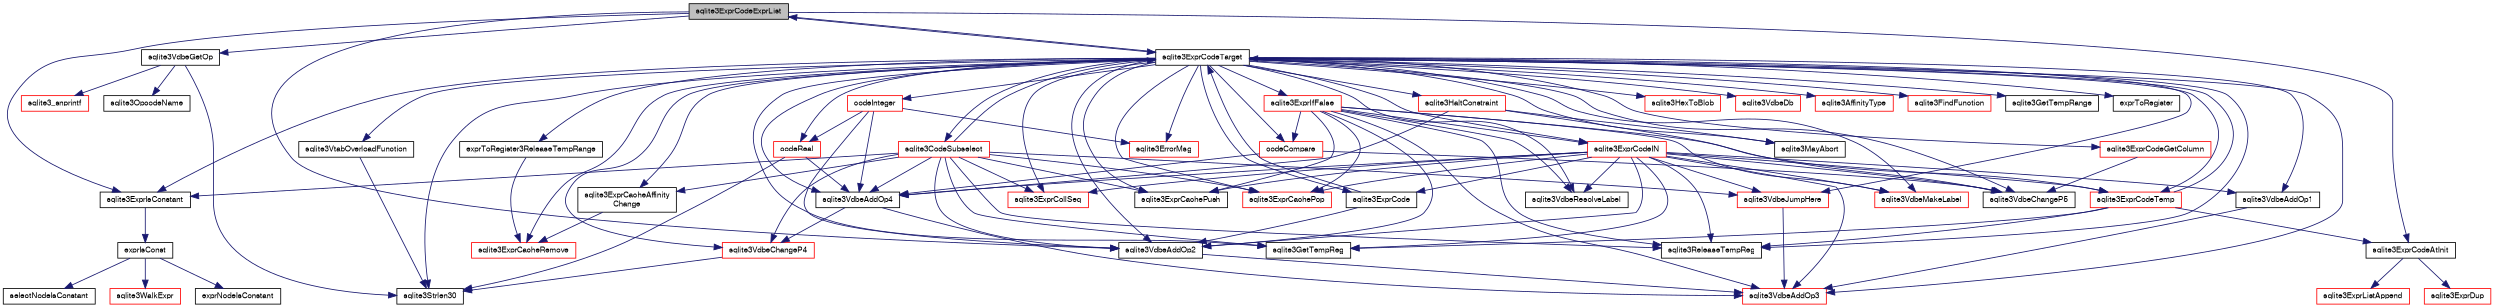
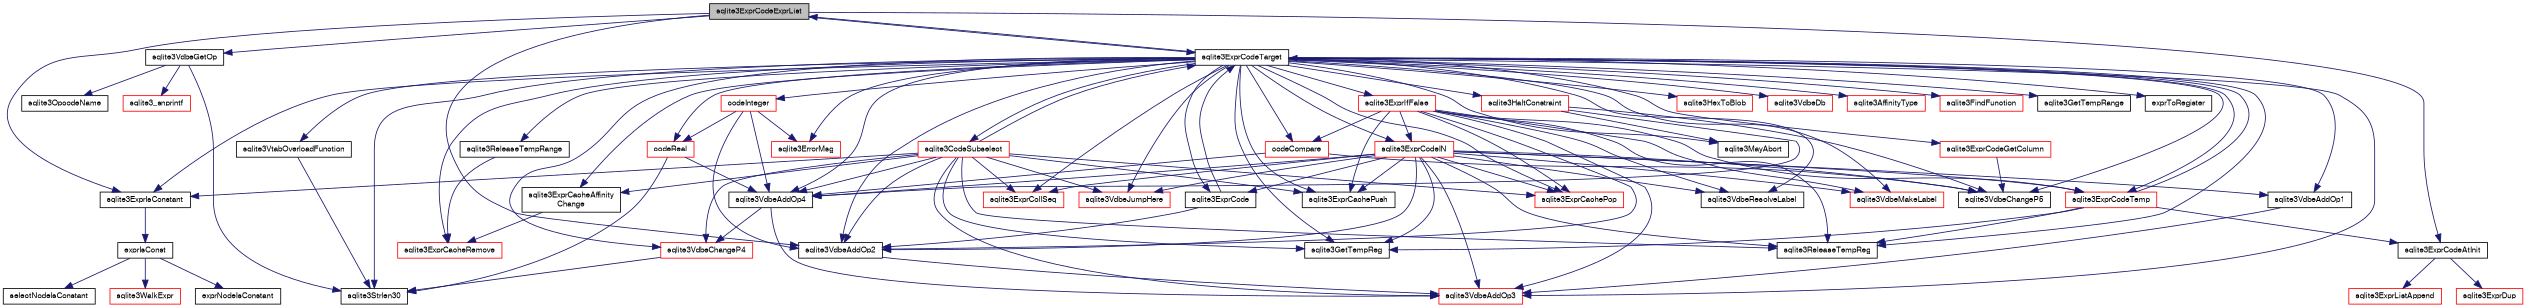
node "exprToRegister3ReleaseTempRange": label "exprToRegister3ReleaseTempRange" -> "sqlite3ReleaseTempRange"
edge "sqlite3VdbeJumpHere" -> "sqlite3VdbeAddOp3": now "sqlite3CodeSubselect" -> "sqlite3VdbeAddOp3"
